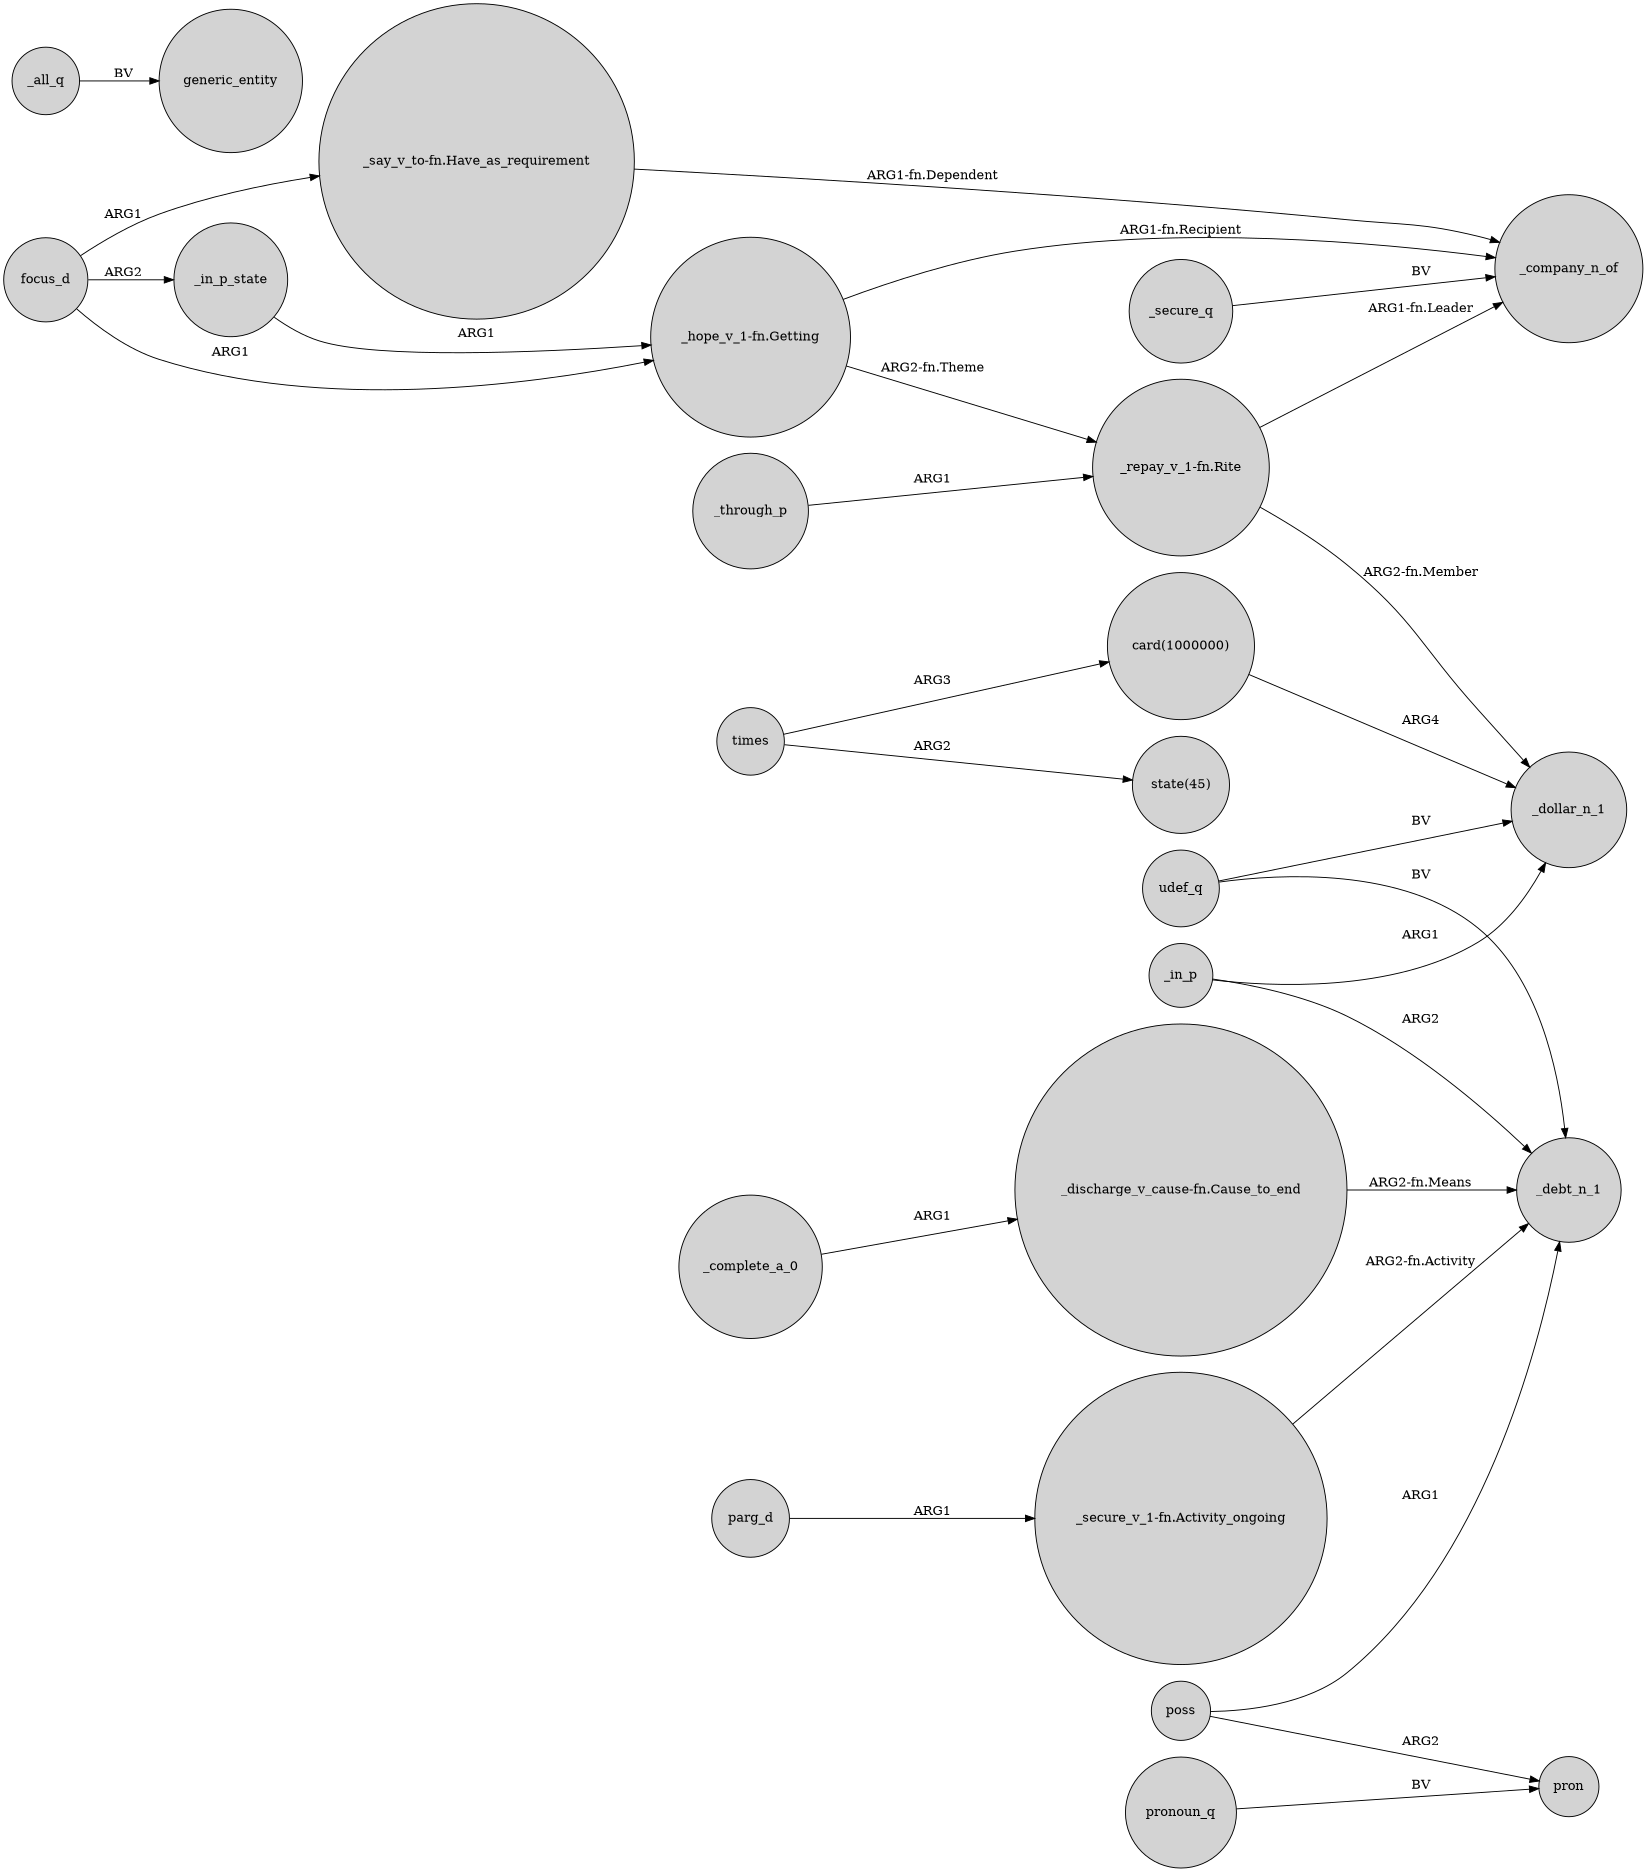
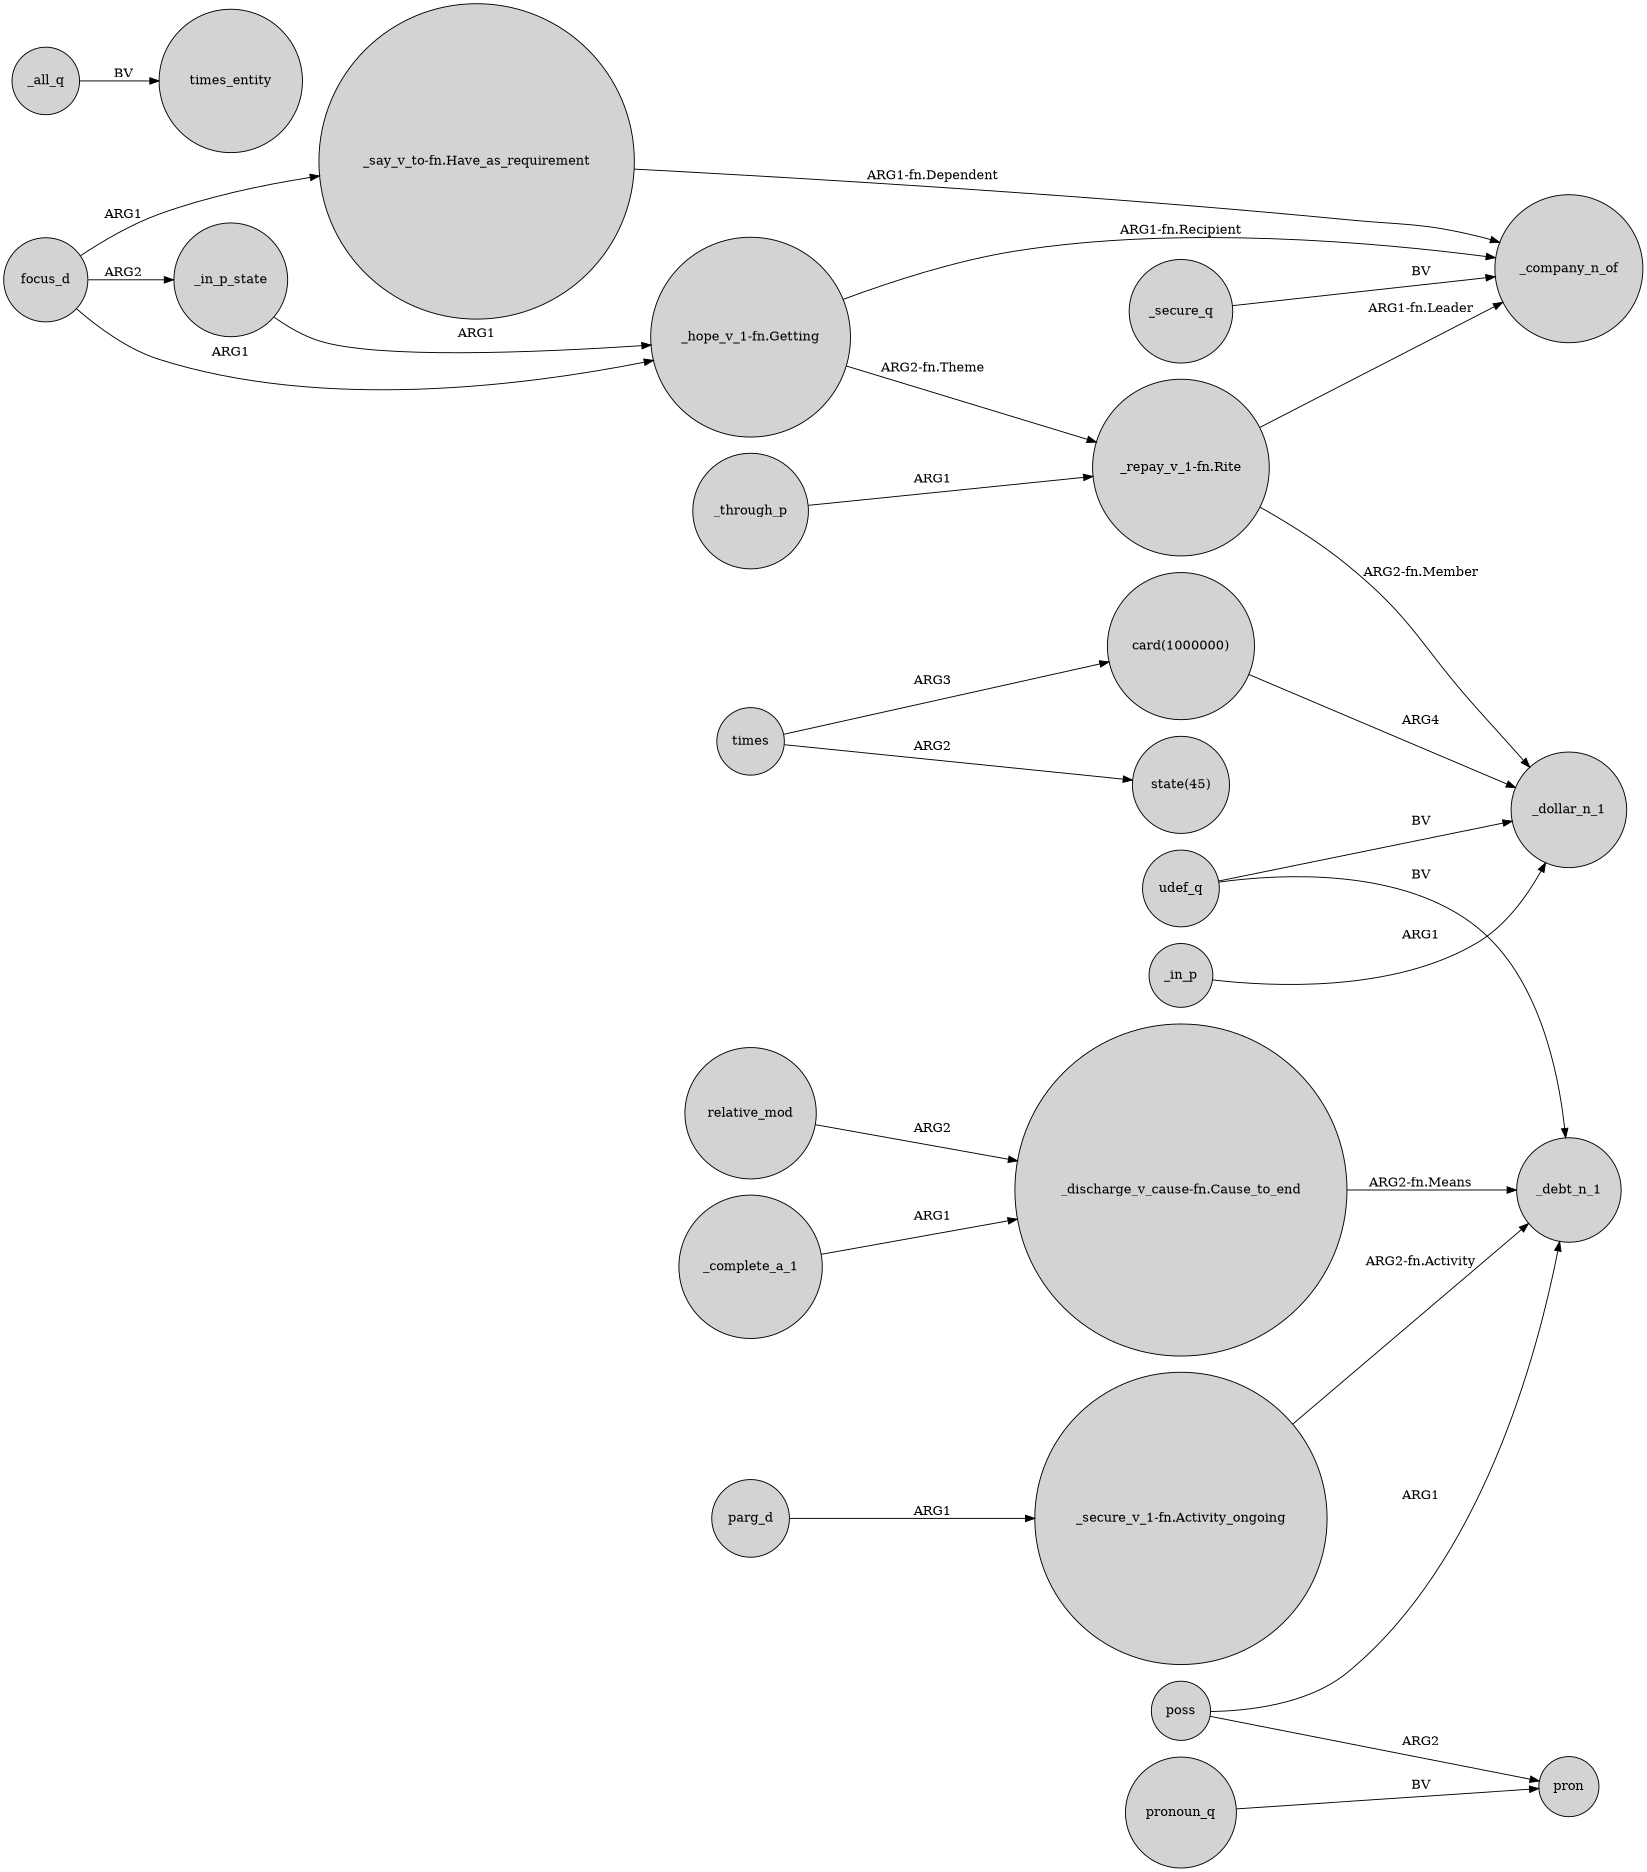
node "generic_entity": label "generic_entity" -> "times_entity"
edge "_in_p" -> "_debt_n_1": removed, label "ARG2"
node "relative_mod": added
node "_complete_a_0": label "_complete_a_0" -> "_complete_a_1"
